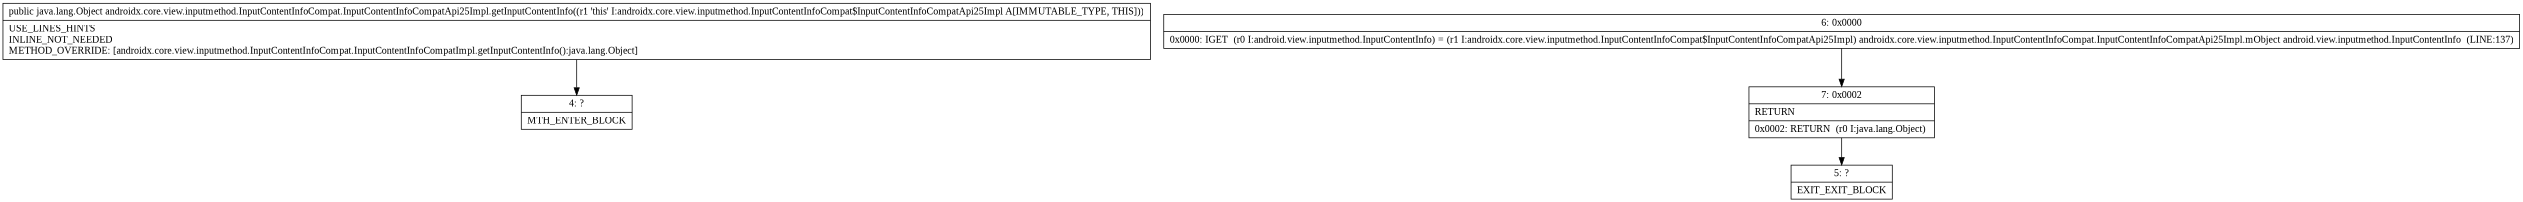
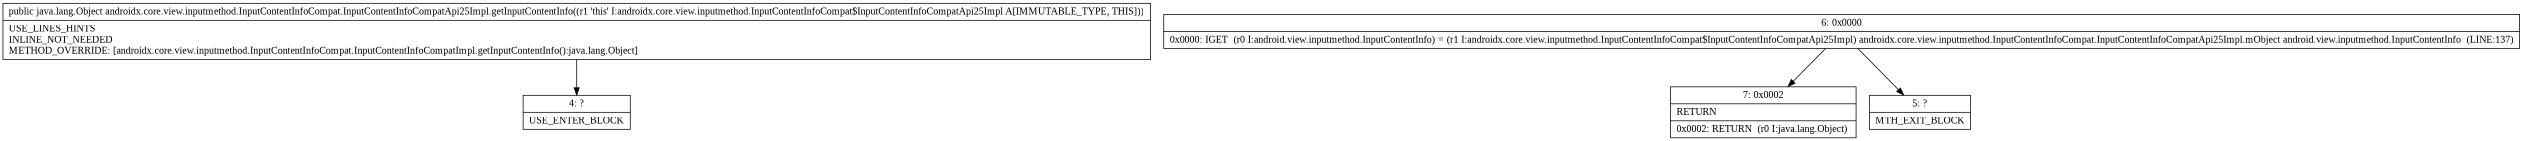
node "4: ?": text "MTH_ENTER_BLOCK" -> "USE_ENTER_BLOCK"
edge "7: 0x0002" -> "5: ?": now "6: 0x0000" -> "5: ?"
node "5: ?": text "EXIT_EXIT_BLOCK" -> "MTH_EXIT_BLOCK"
